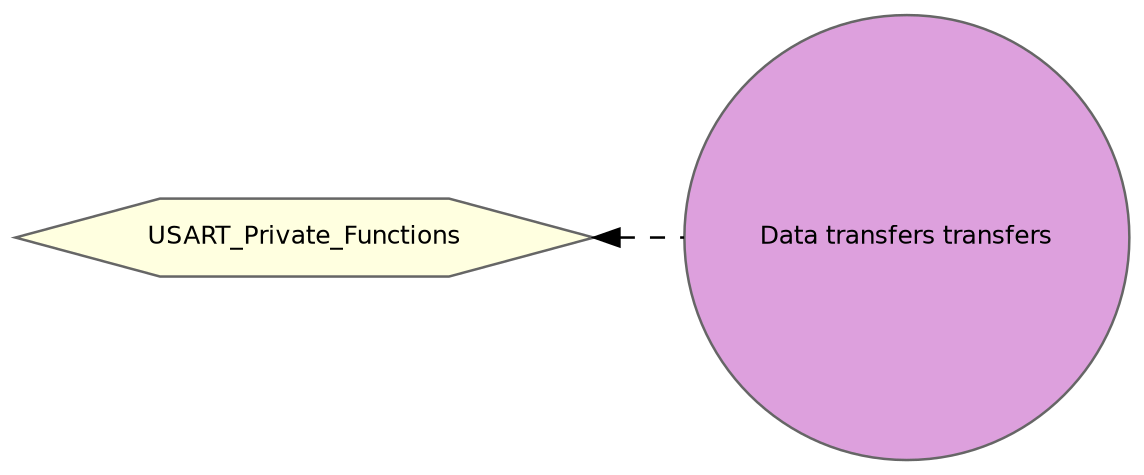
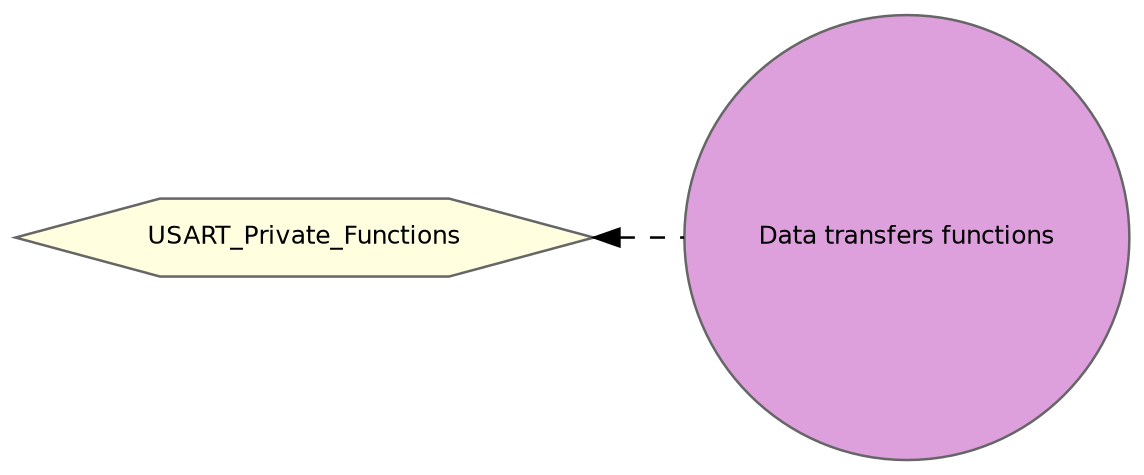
node "Data transfers transfers": label "Data transfers transfers" -> "Data transfers functions"
